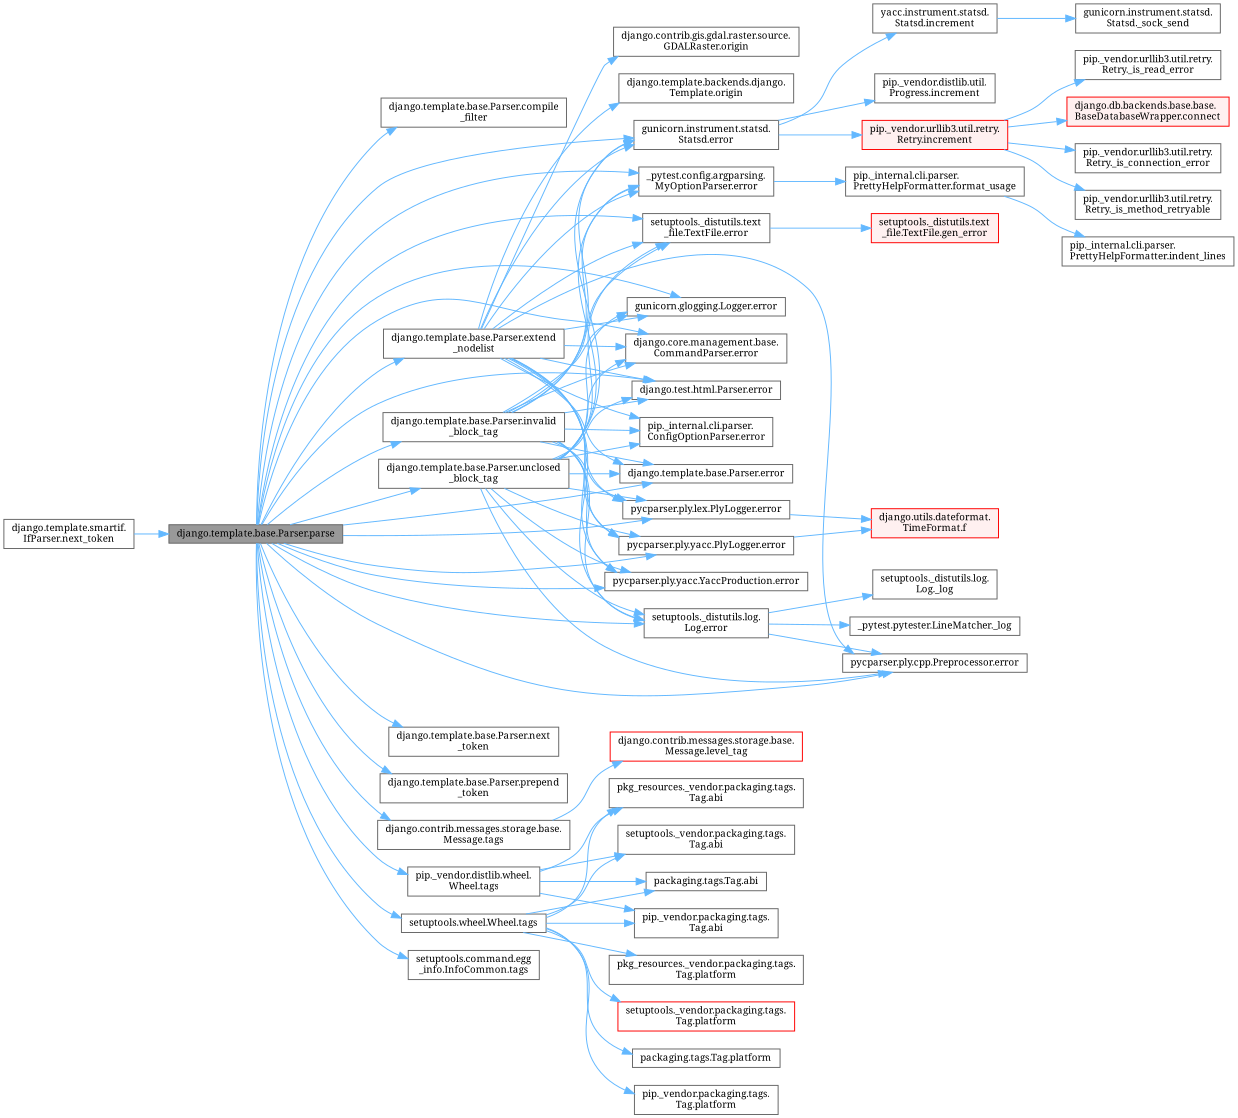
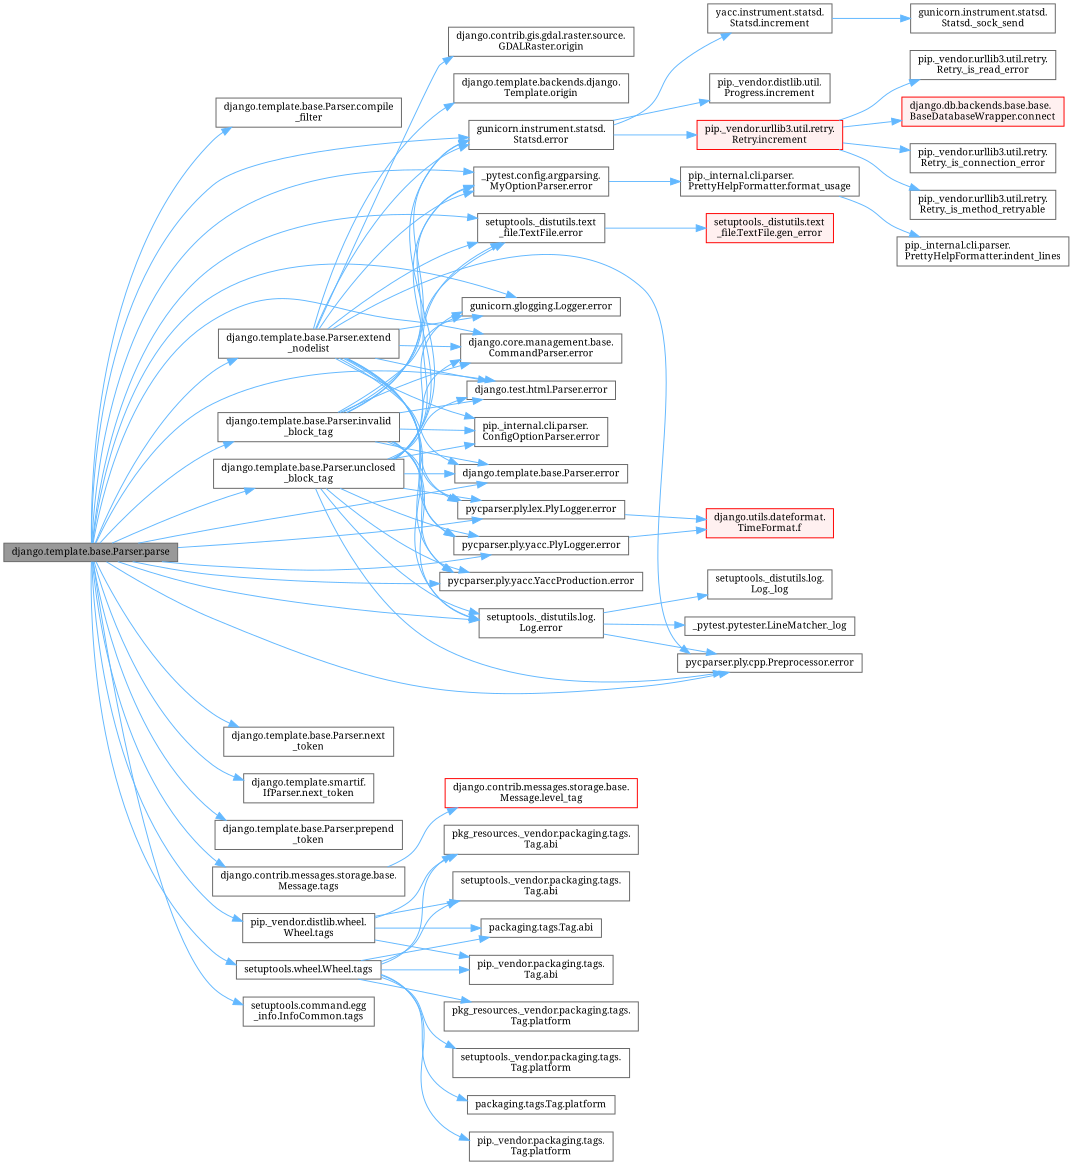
edge "django.template.smartif. IfParser.next_token" -> "django.template.base.Parser.parse": reversed
node "setuptools._vendor.packaging.tags. Tag.platform": color red -> grey40
